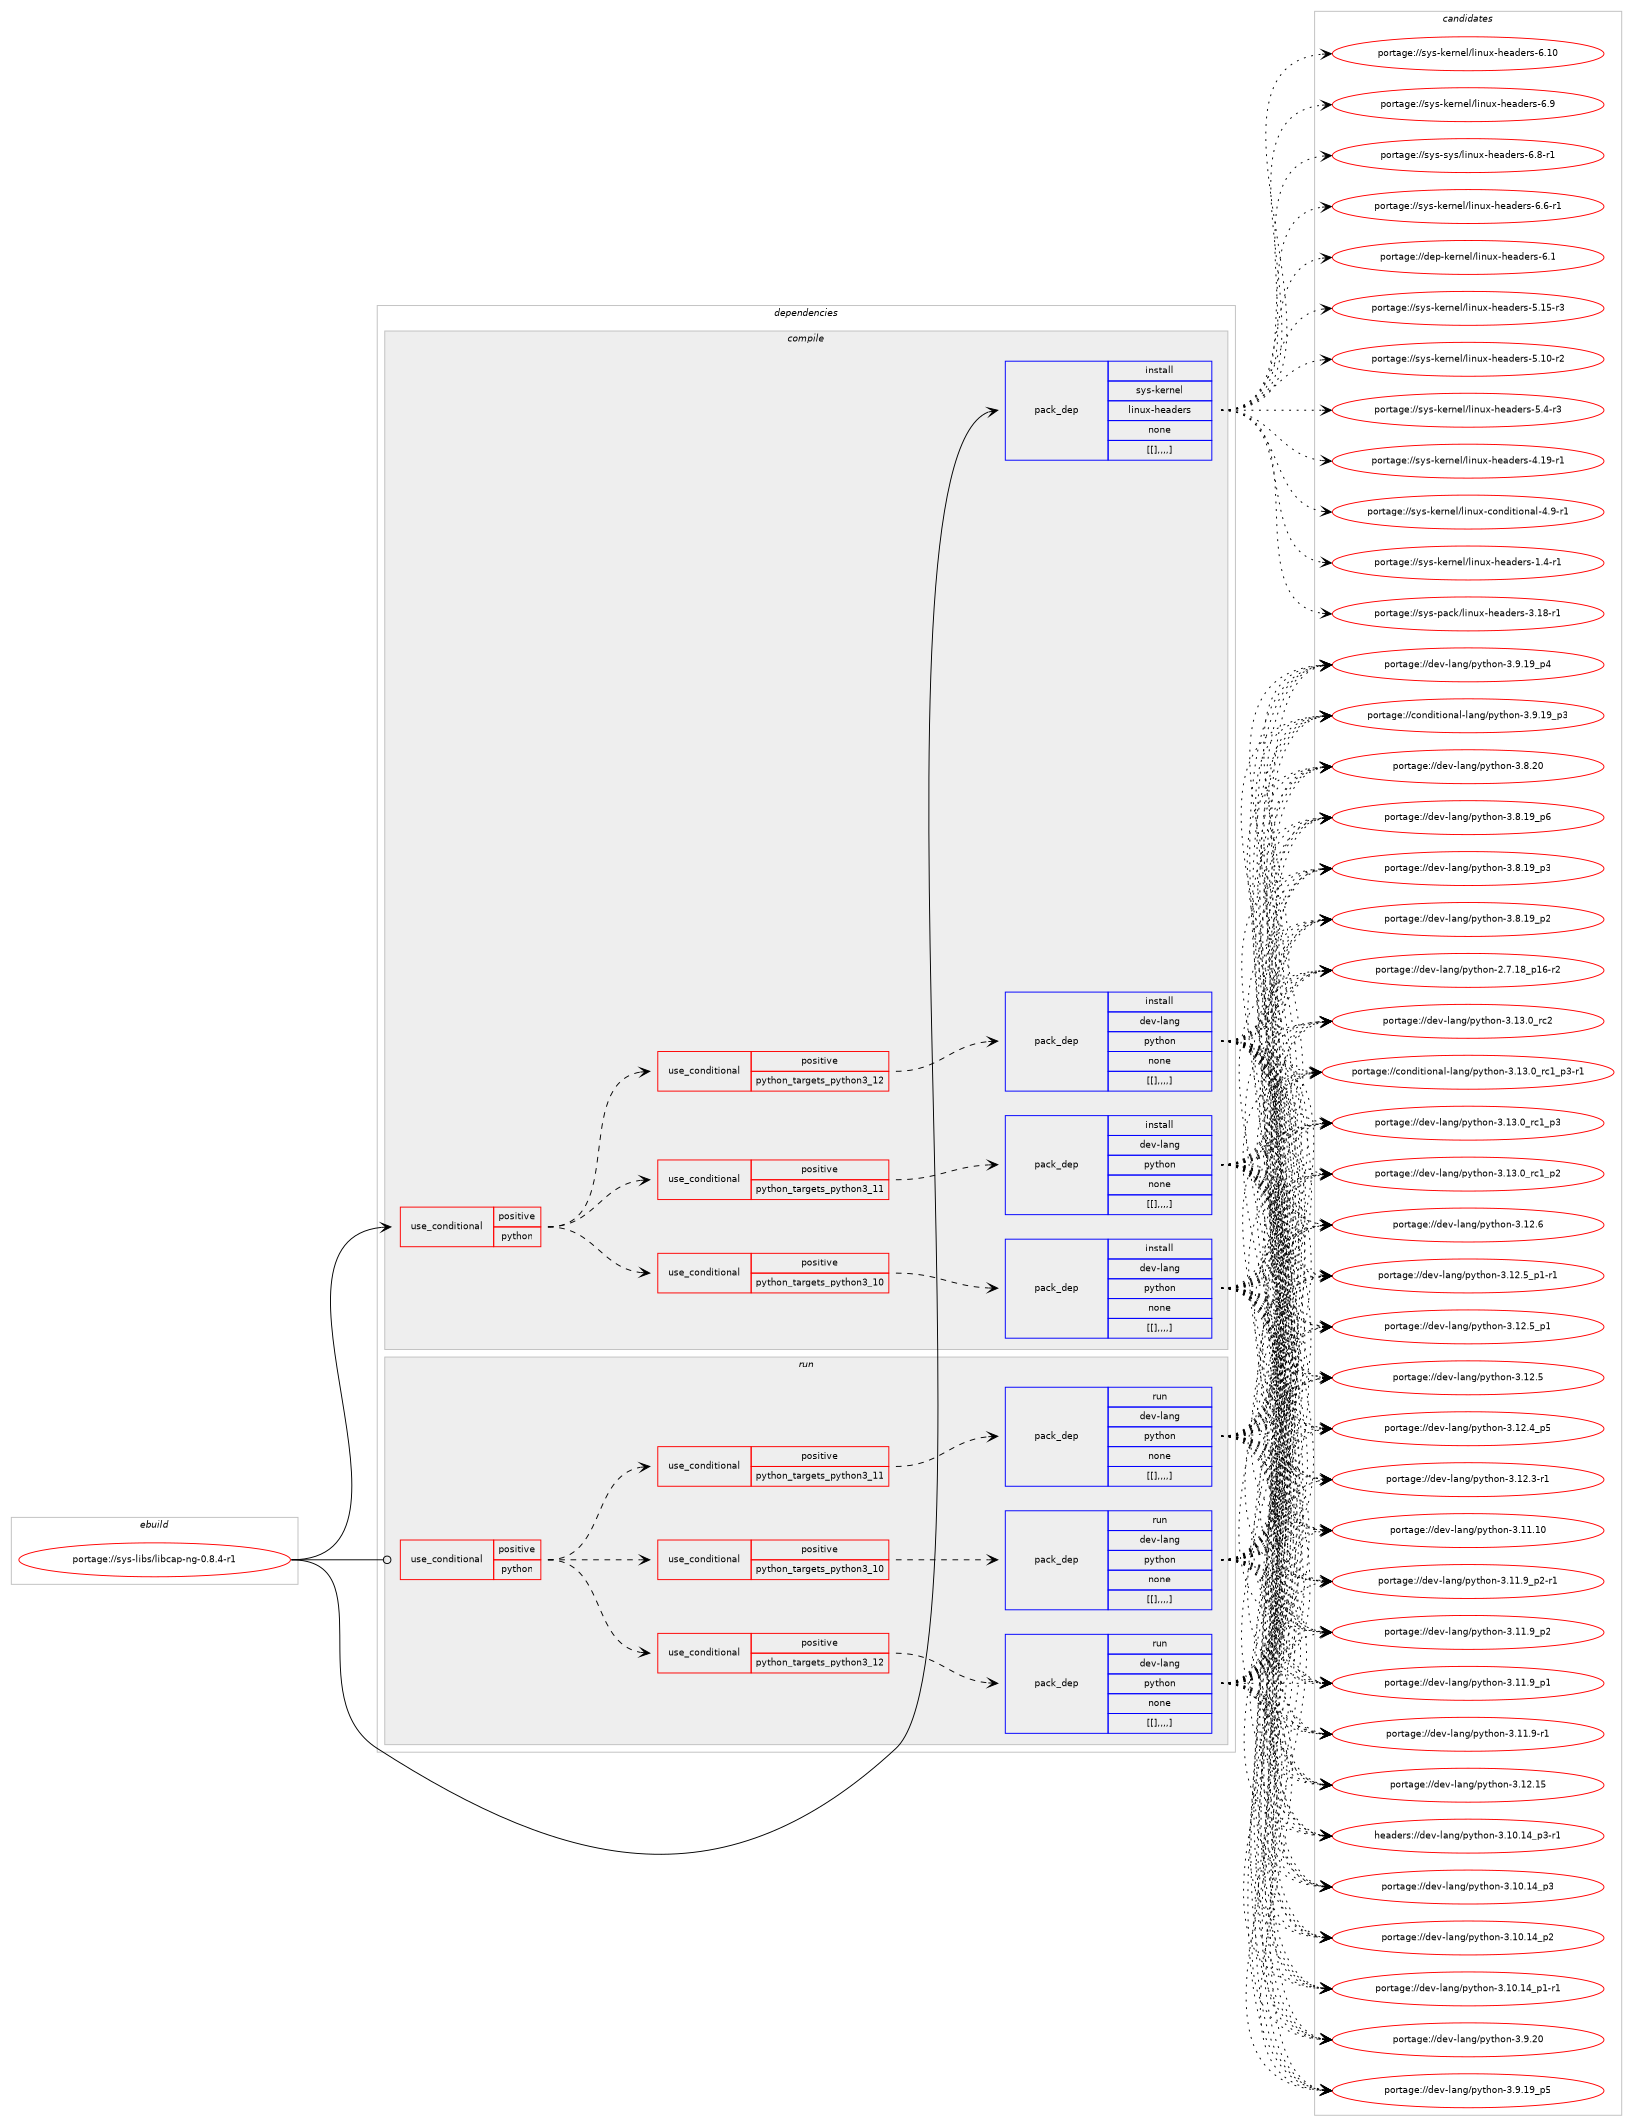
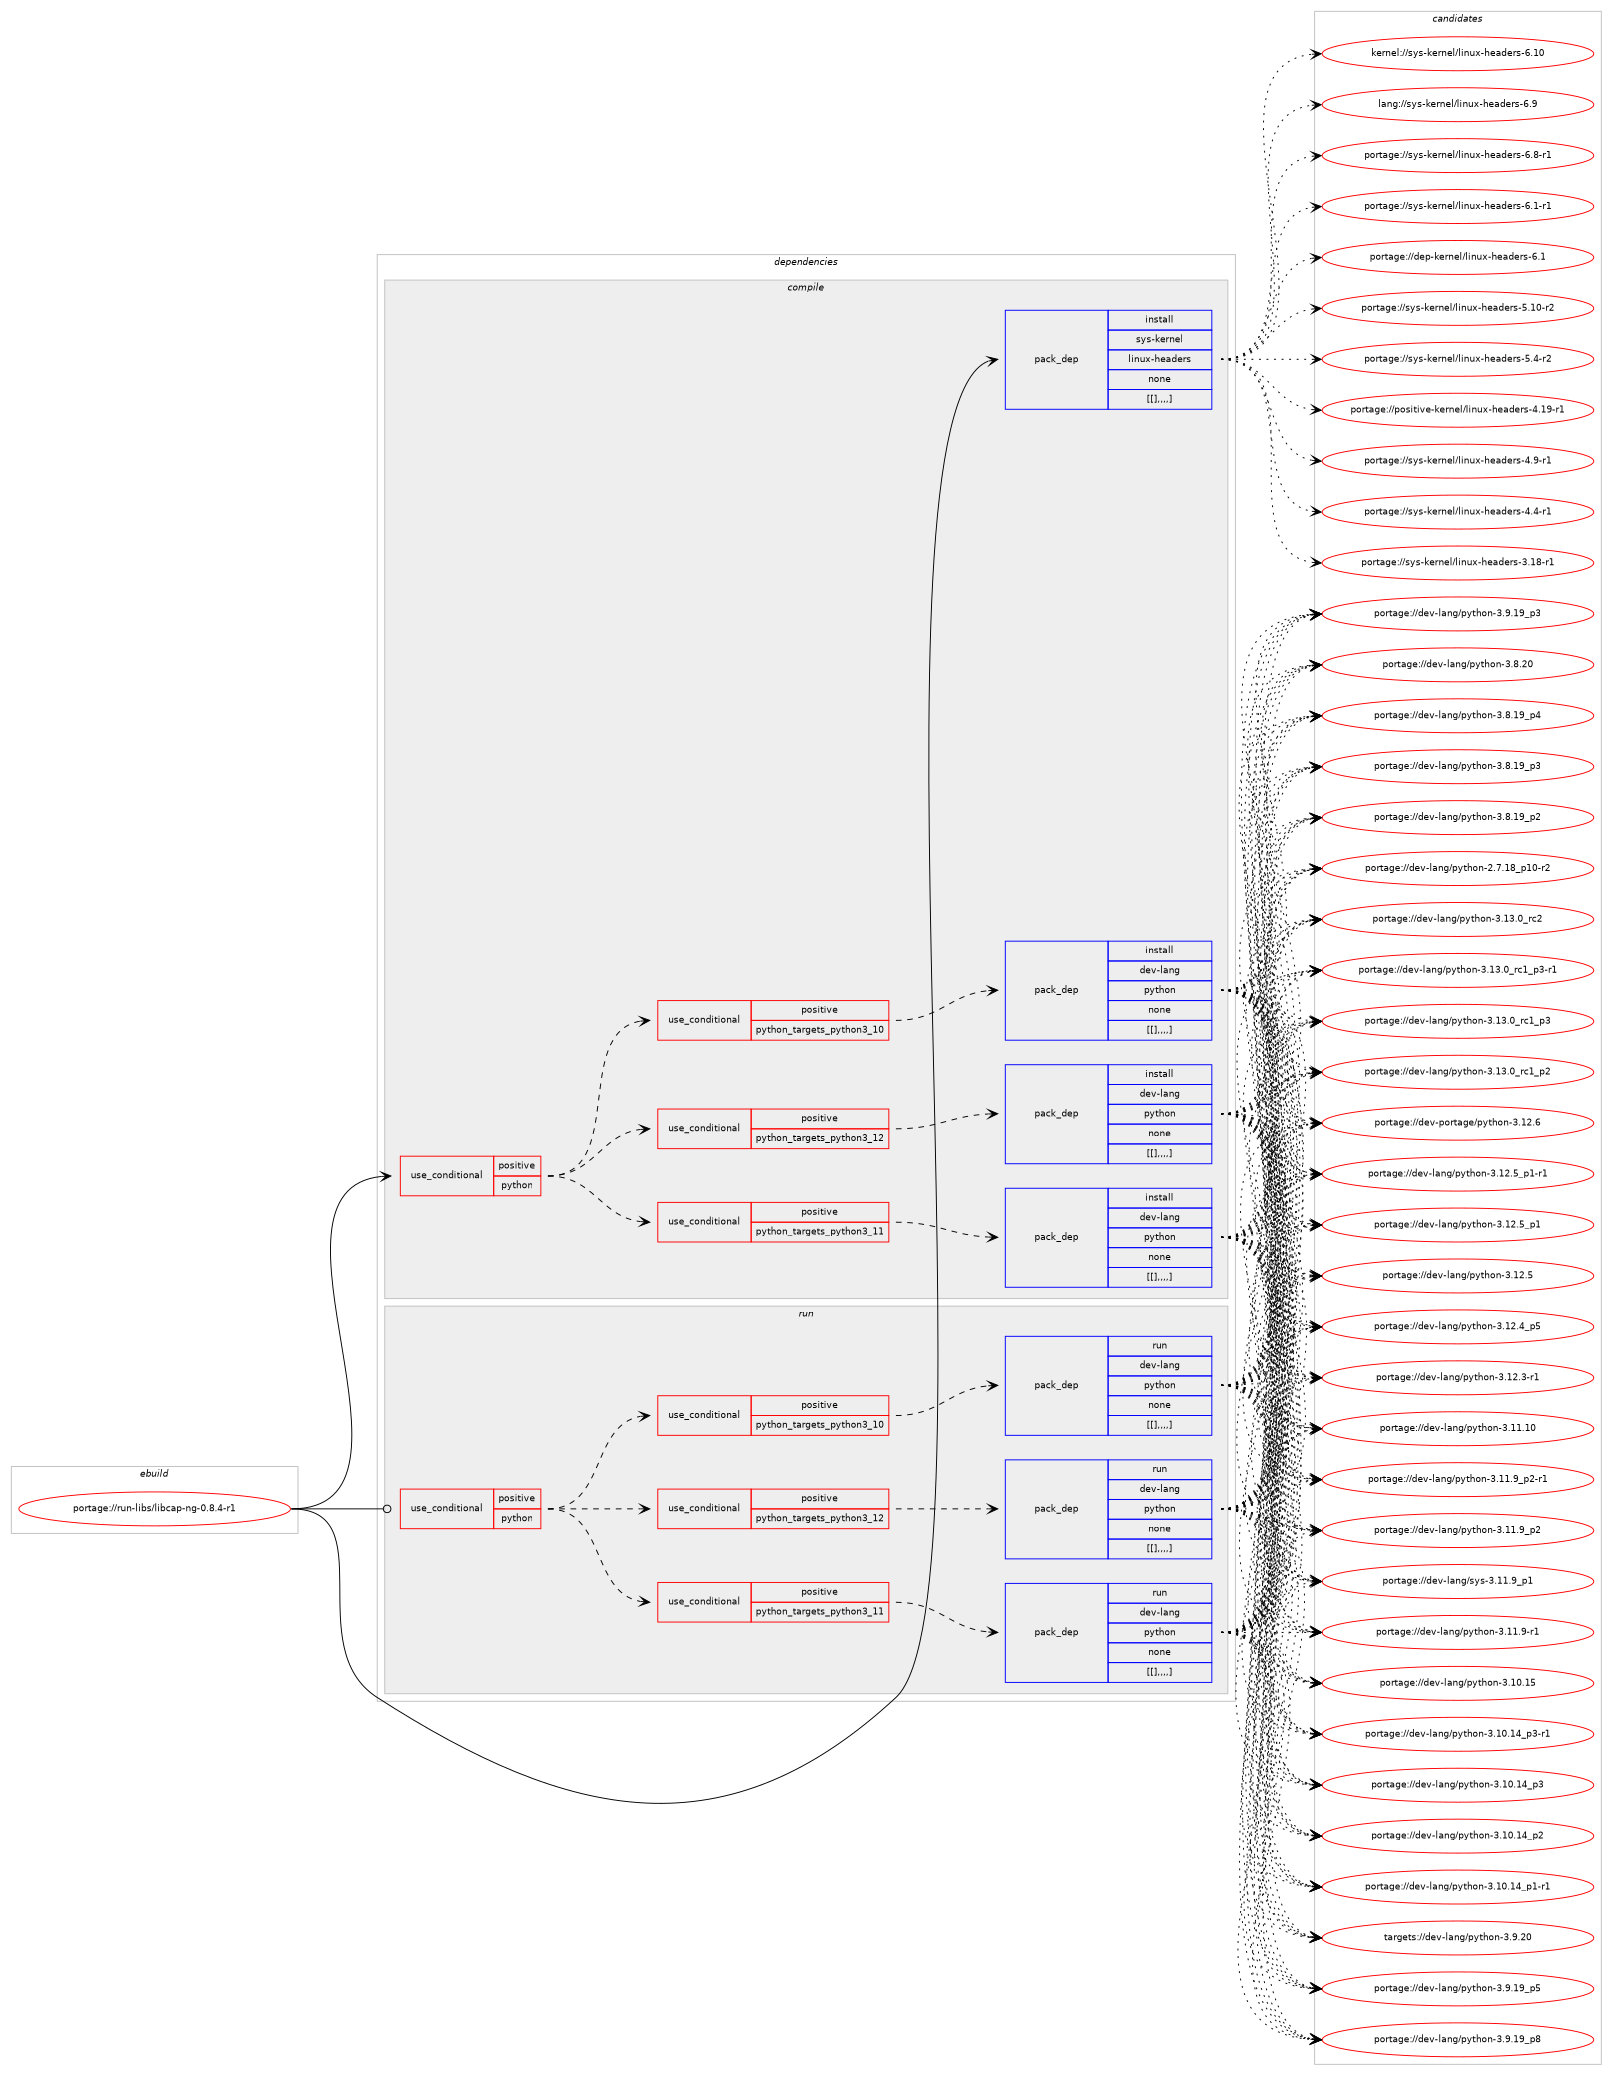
node "portage://sys-kernel/linux-headers-6.10": label "portage://sys-kernel/linux-headers-6.10" -> "kernel://sys-kernel/linux-headers-6.10"
node "portage://sys-kernel/linux-headers-6.9": label "portage://sys-kernel/linux-headers-6.9" -> "lang://sys-kernel/linux-headers-6.9"
node "portage://sys-sys/linux-headers-6.8-r1": label "portage://sys-sys/linux-headers-6.8-r1" -> "portage://sys-kernel/linux-headers-6.8-r1"
node "portage://sys-kernel/linux-headers-6.6-r1": label "portage://sys-kernel/linux-headers-6.6-r1" -> "portage://sys-kernel/linux-headers-6.1-r1"
node "portage://sys-kernel/linux-headers-5.15-r3": removed
node "portage://sys-kernel/linux-headers-5.4-r3": label "portage://sys-kernel/linux-headers-5.4-r3" -> "portage://sys-kernel/linux-headers-5.4-r2"
node "portage://sys-kernel/linux-headers-4.19-r1": label "portage://sys-kernel/linux-headers-4.19-r1" -> "portage://positive-kernel/linux-headers-4.19-r1"
node "portage://sys-kernel/linux-conditional-4.9-r1": label "portage://sys-kernel/linux-conditional-4.9-r1" -> "portage://sys-kernel/linux-headers-4.9-r1"
node "portage://sys-kernel/linux-headers-1.4-r1": label "portage://sys-kernel/linux-headers-1.4-r1" -> "portage://sys-kernel/linux-headers-4.4-r1"
node "portage://sys-pack/linux-headers-3.18-r1": label "portage://sys-pack/linux-headers-3.18-r1" -> "portage://sys-kernel/linux-headers-3.18-r1"
node "portage://dev-lang/python-3.9.19_p4": label "portage://dev-lang/python-3.9.19_p4" -> "portage://dev-lang/python-3.9.19_p8"
node "portage://conditional-lang/python-3.9.19_p3": label "portage://conditional-lang/python-3.9.19_p3" -> "portage://dev-lang/python-3.9.19_p3"
node "portage://dev-lang/python-3.8.19_p6": label "portage://dev-lang/python-3.8.19_p6" -> "portage://dev-lang/python-3.8.19_p4"
node "portage://dev-lang/python-2.7.18_p16-r2": label "portage://dev-lang/python-2.7.18_p16-r2" -> "portage://dev-lang/python-2.7.18_p10-r2"
node "portage://conditional-lang/python-3.13.0_rc1_p3-r1": label "portage://conditional-lang/python-3.13.0_rc1_p3-r1" -> "portage://dev-lang/python-3.13.0_rc1_p3-r1"
node "portage://dev-lang/python-3.12.6": label "portage://dev-lang/python-3.12.6" -> "portage://dev-portage/python-3.12.6"
node "portage://sys-libs/libcap-ng-0.8.4-r1": label "portage://sys-libs/libcap-ng-0.8.4-r1" -> "portage://run-libs/libcap-ng-0.8.4-r1"
node "portage://dev-lang/python-3.11.9_p1": label "portage://dev-lang/python-3.11.9_p1" -> "portage://dev-lang/sys-3.11.9_p1"
node "portage://dev-lang/python-3.12.15": label "portage://dev-lang/python-3.12.15" -> "portage://dev-lang/python-3.10.15"
node "headers://dev-lang/python-3.10.14_p3-r1": label "headers://dev-lang/python-3.10.14_p3-r1" -> "portage://dev-lang/python-3.10.14_p3-r1"
node "portage://dev-lang/python-3.9.20": label "portage://dev-lang/python-3.9.20" -> "targets://dev-lang/python-3.9.20"
